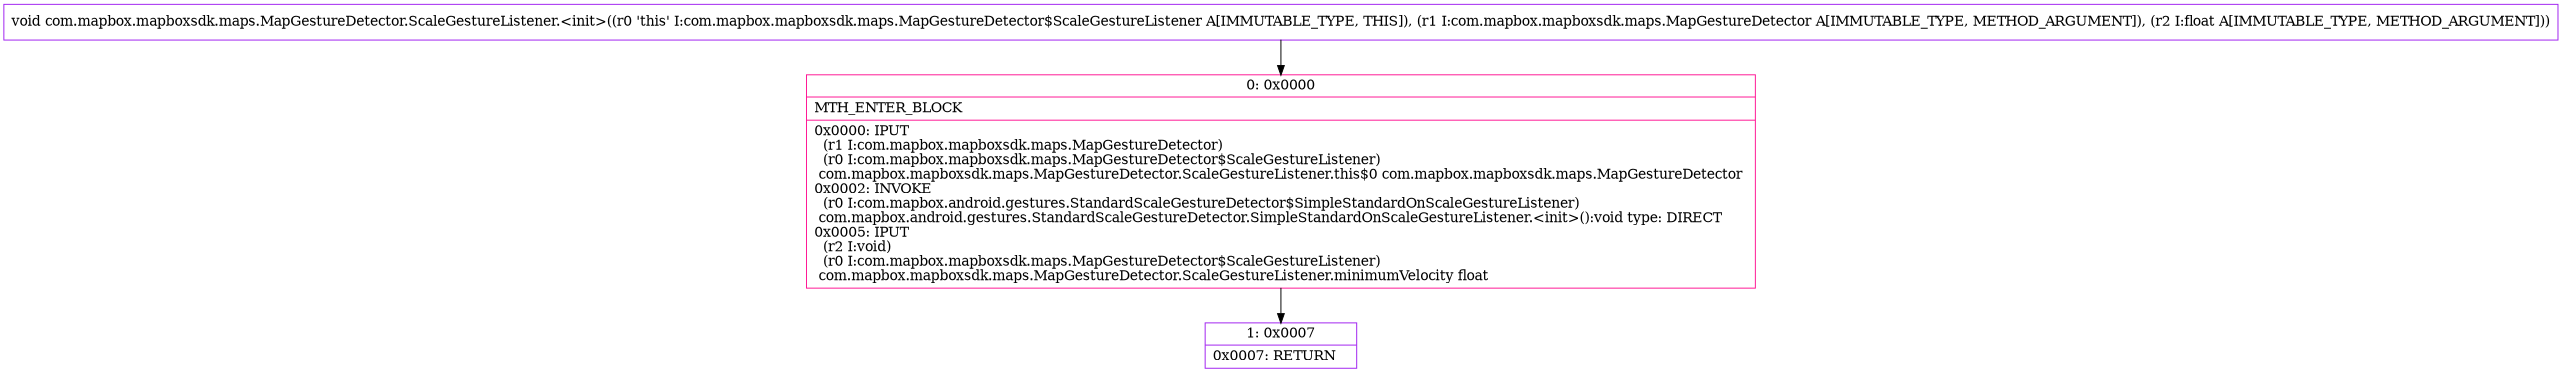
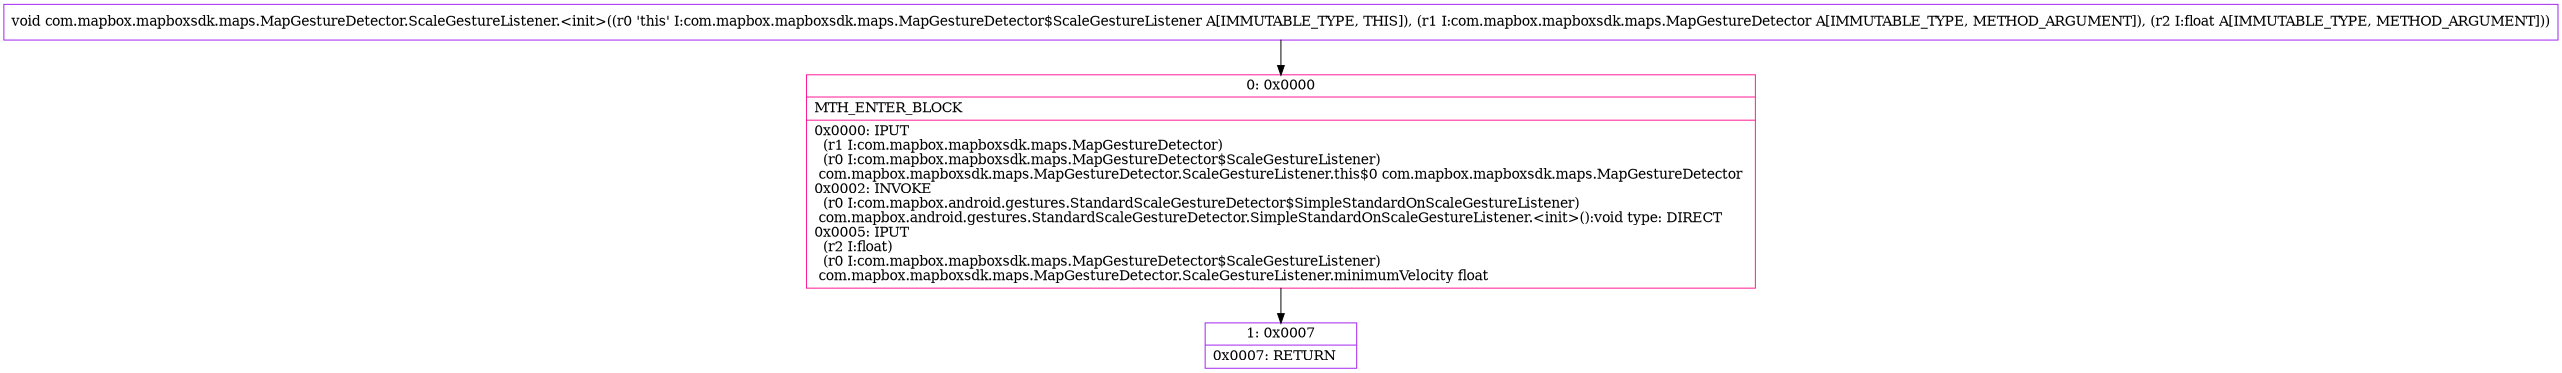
node "0: 0x0000": text "(r2 I:void)" -> "(r2 I:float)"
